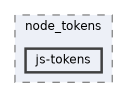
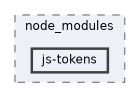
cluster "node_tokens": label "node_tokens" -> "node_modules"
